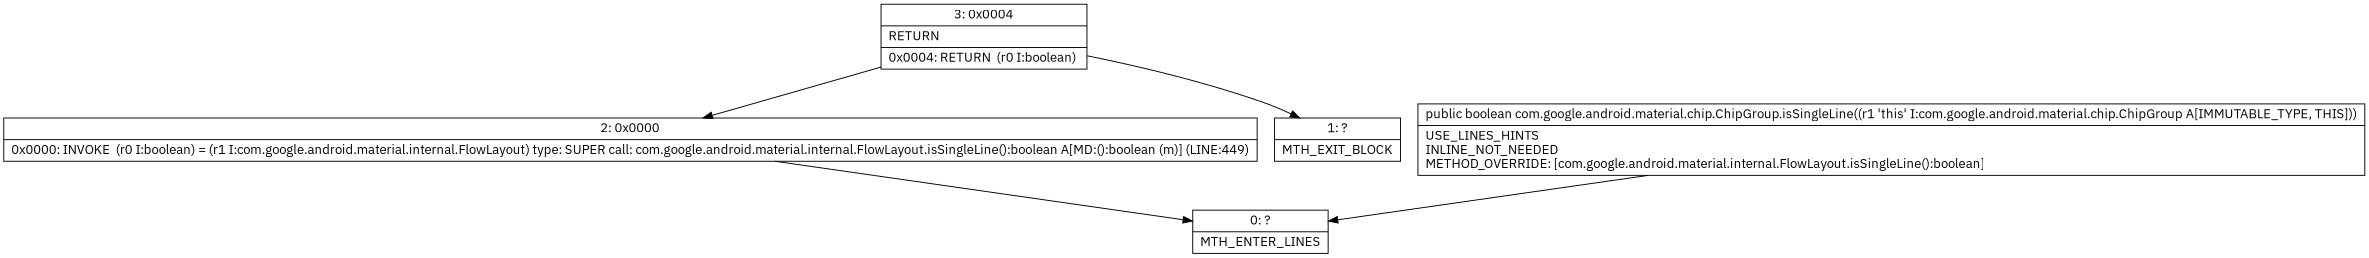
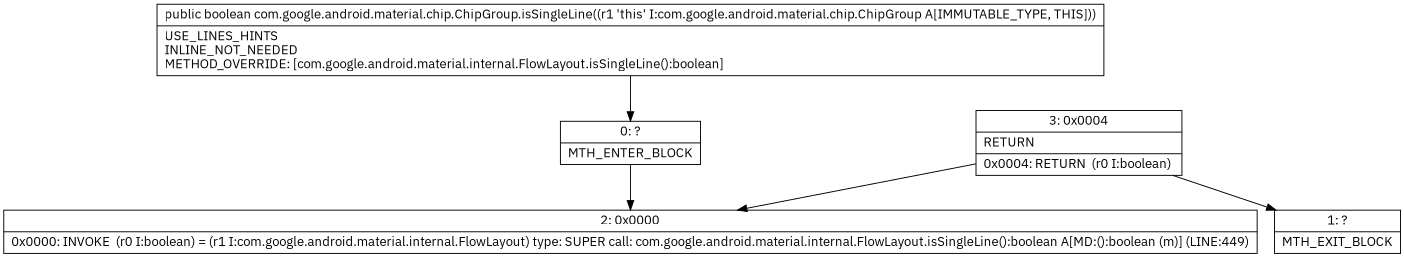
edge "2: 0x0000" -> "0: ?": reversed
node "0: ?": text "MTH_ENTER_LINES" -> "MTH_ENTER_BLOCK"
